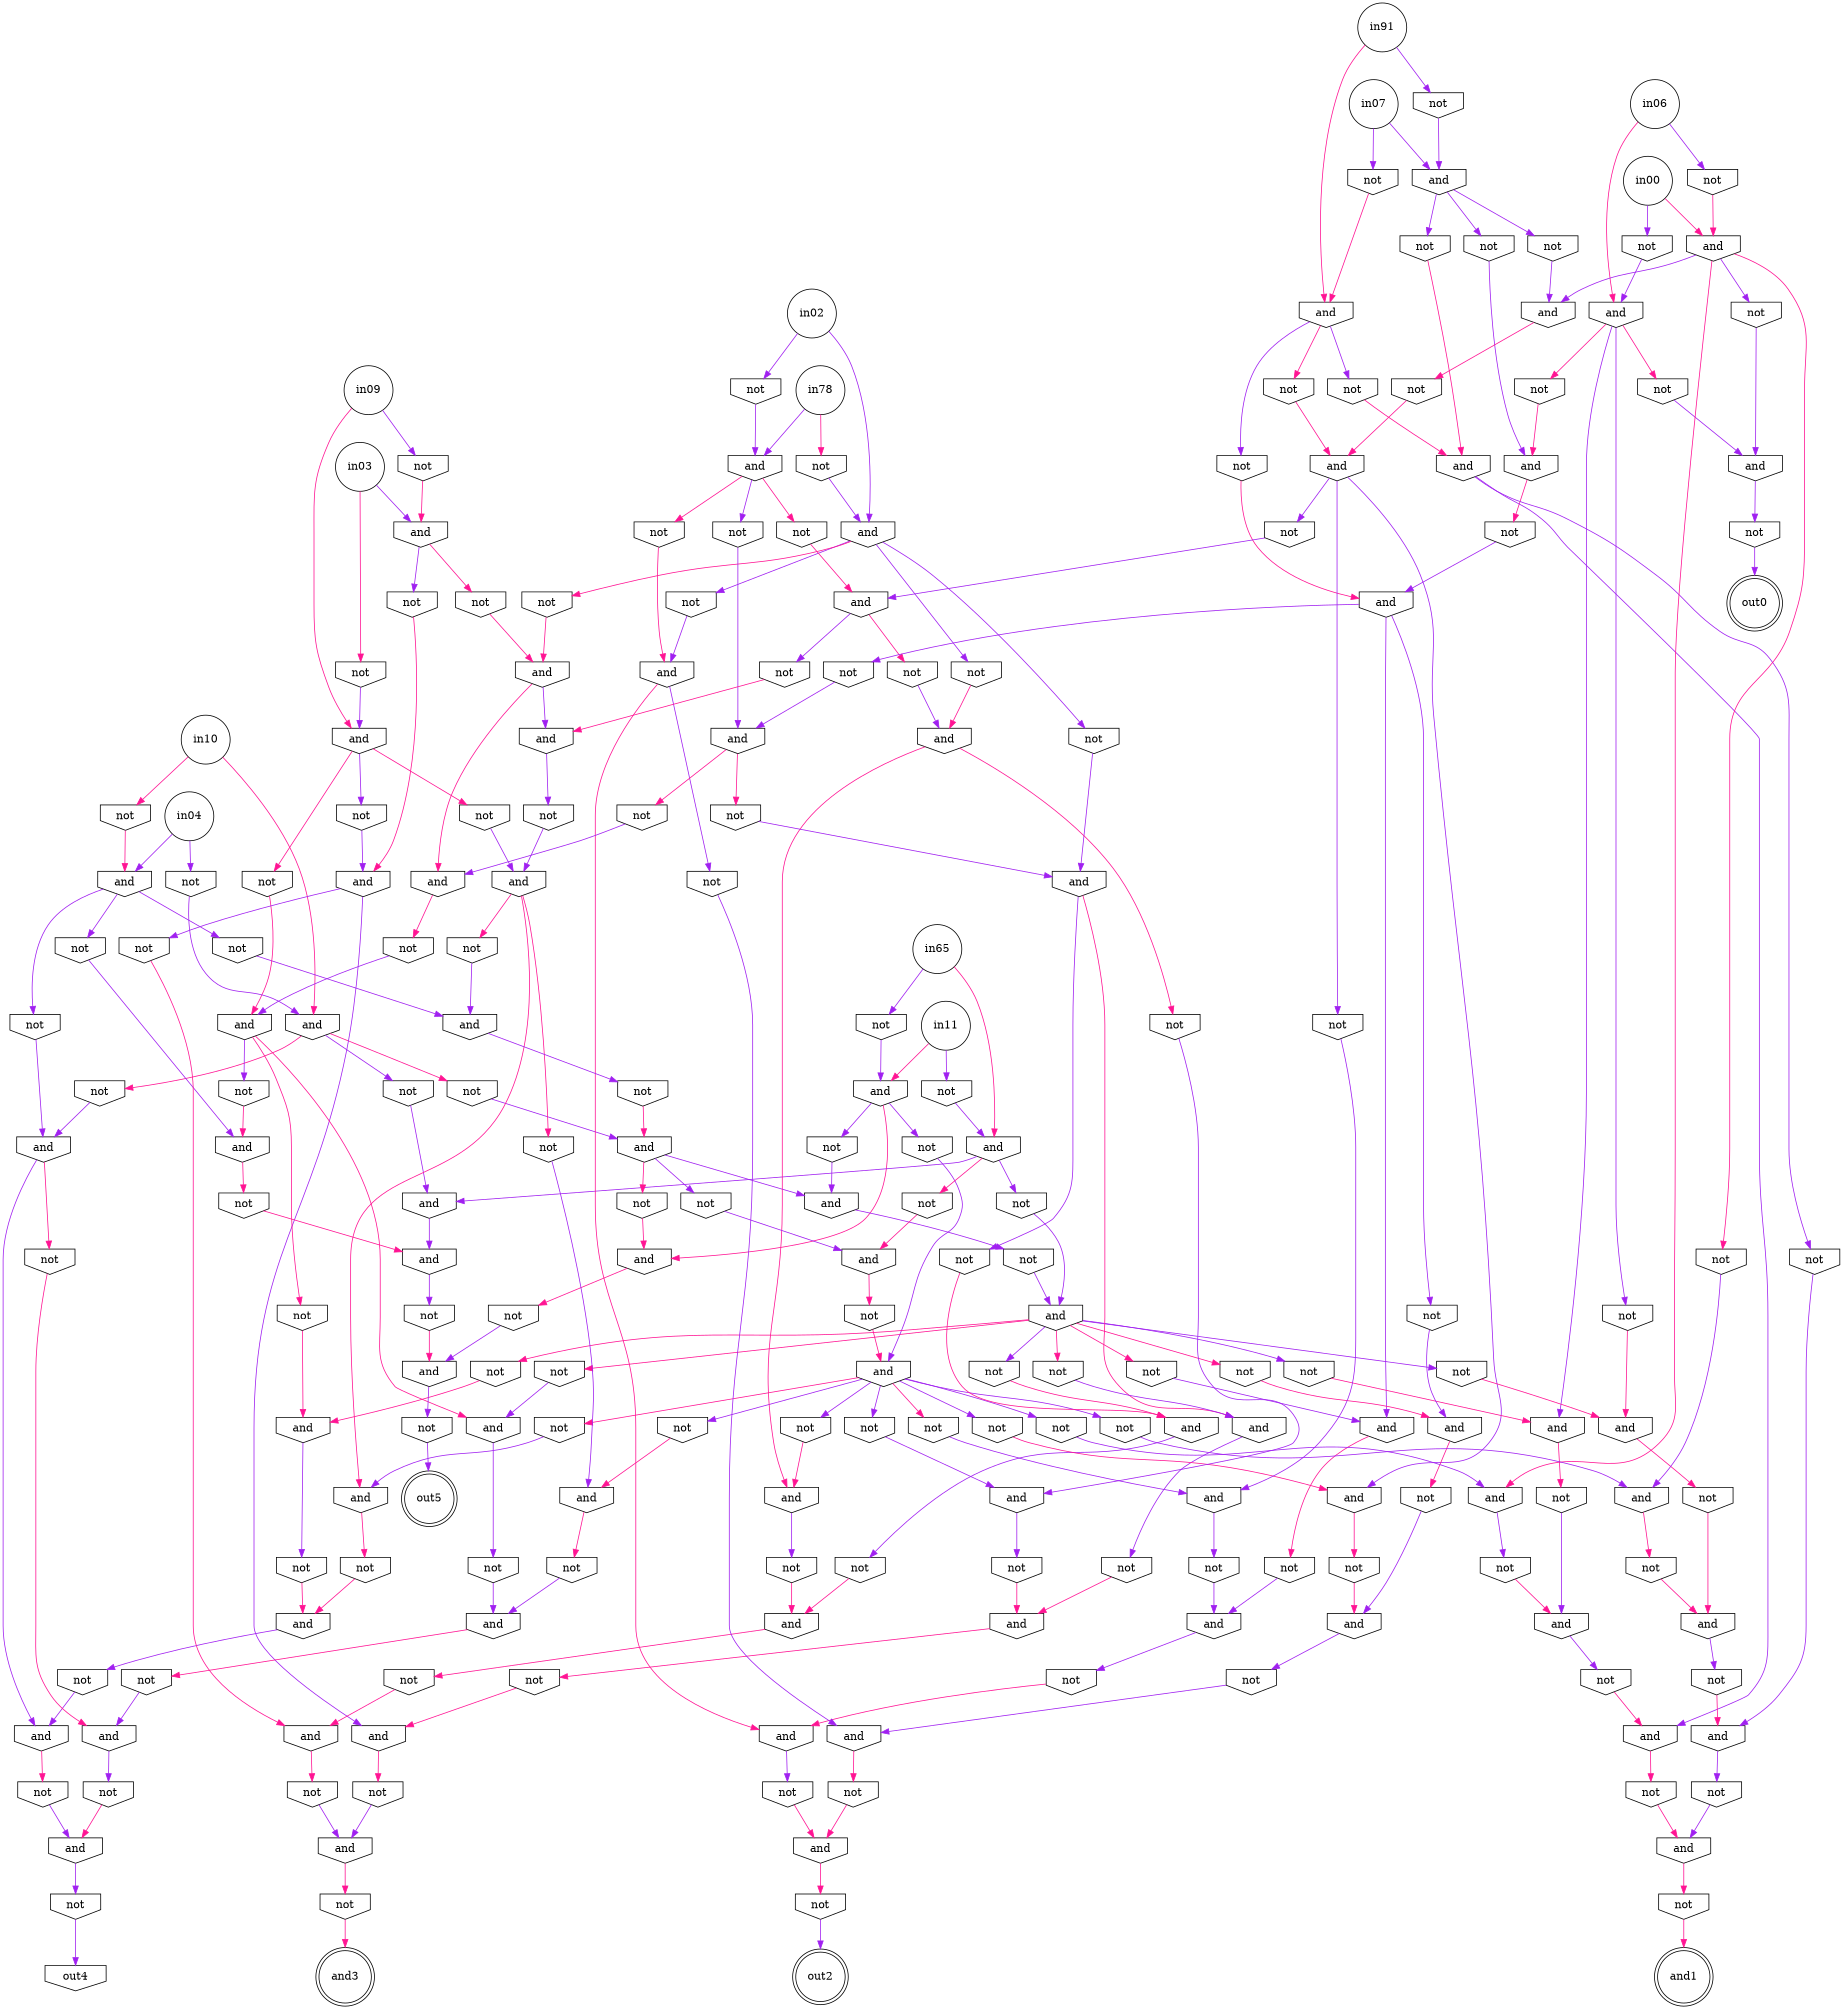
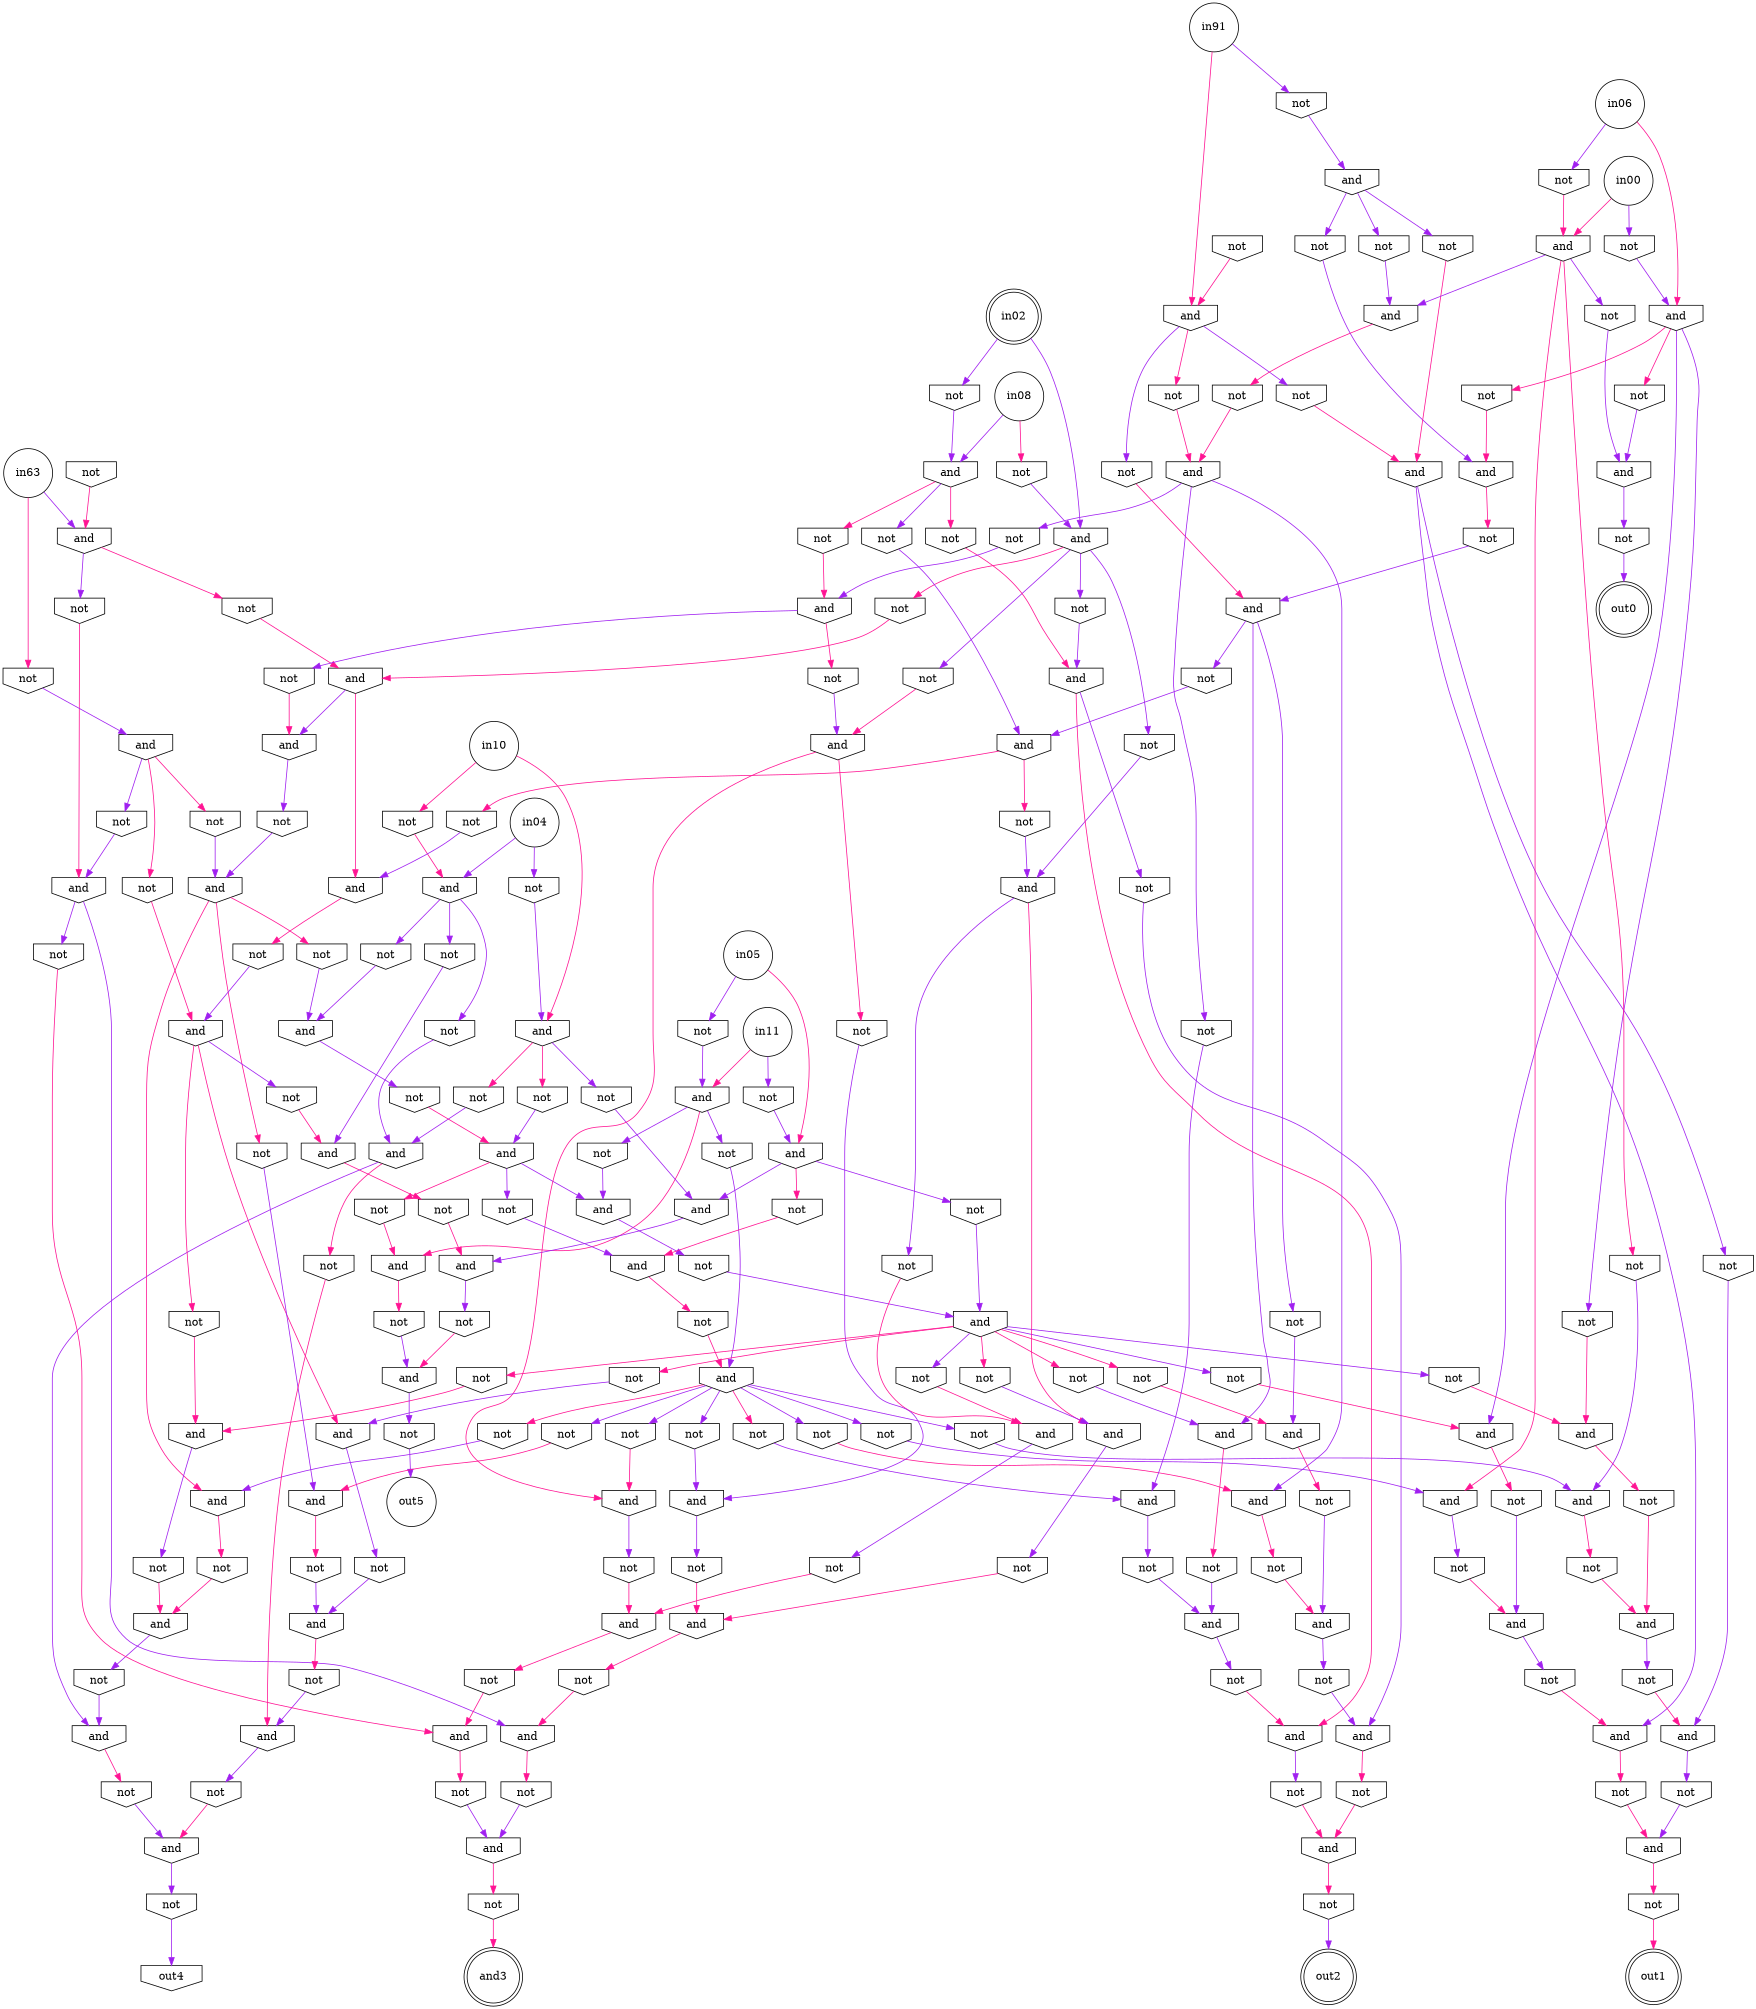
node "in07": removed
node "in02": shape circle -> doublecircle
node "in09": removed
node "in78": label "in78" -> "in08"
node "in03": label "in03" -> "in63"
node "in65": label "in65" -> "in05"
node "out5": shape doublecircle -> circle
node "and1": label "and1" -> "out1"
